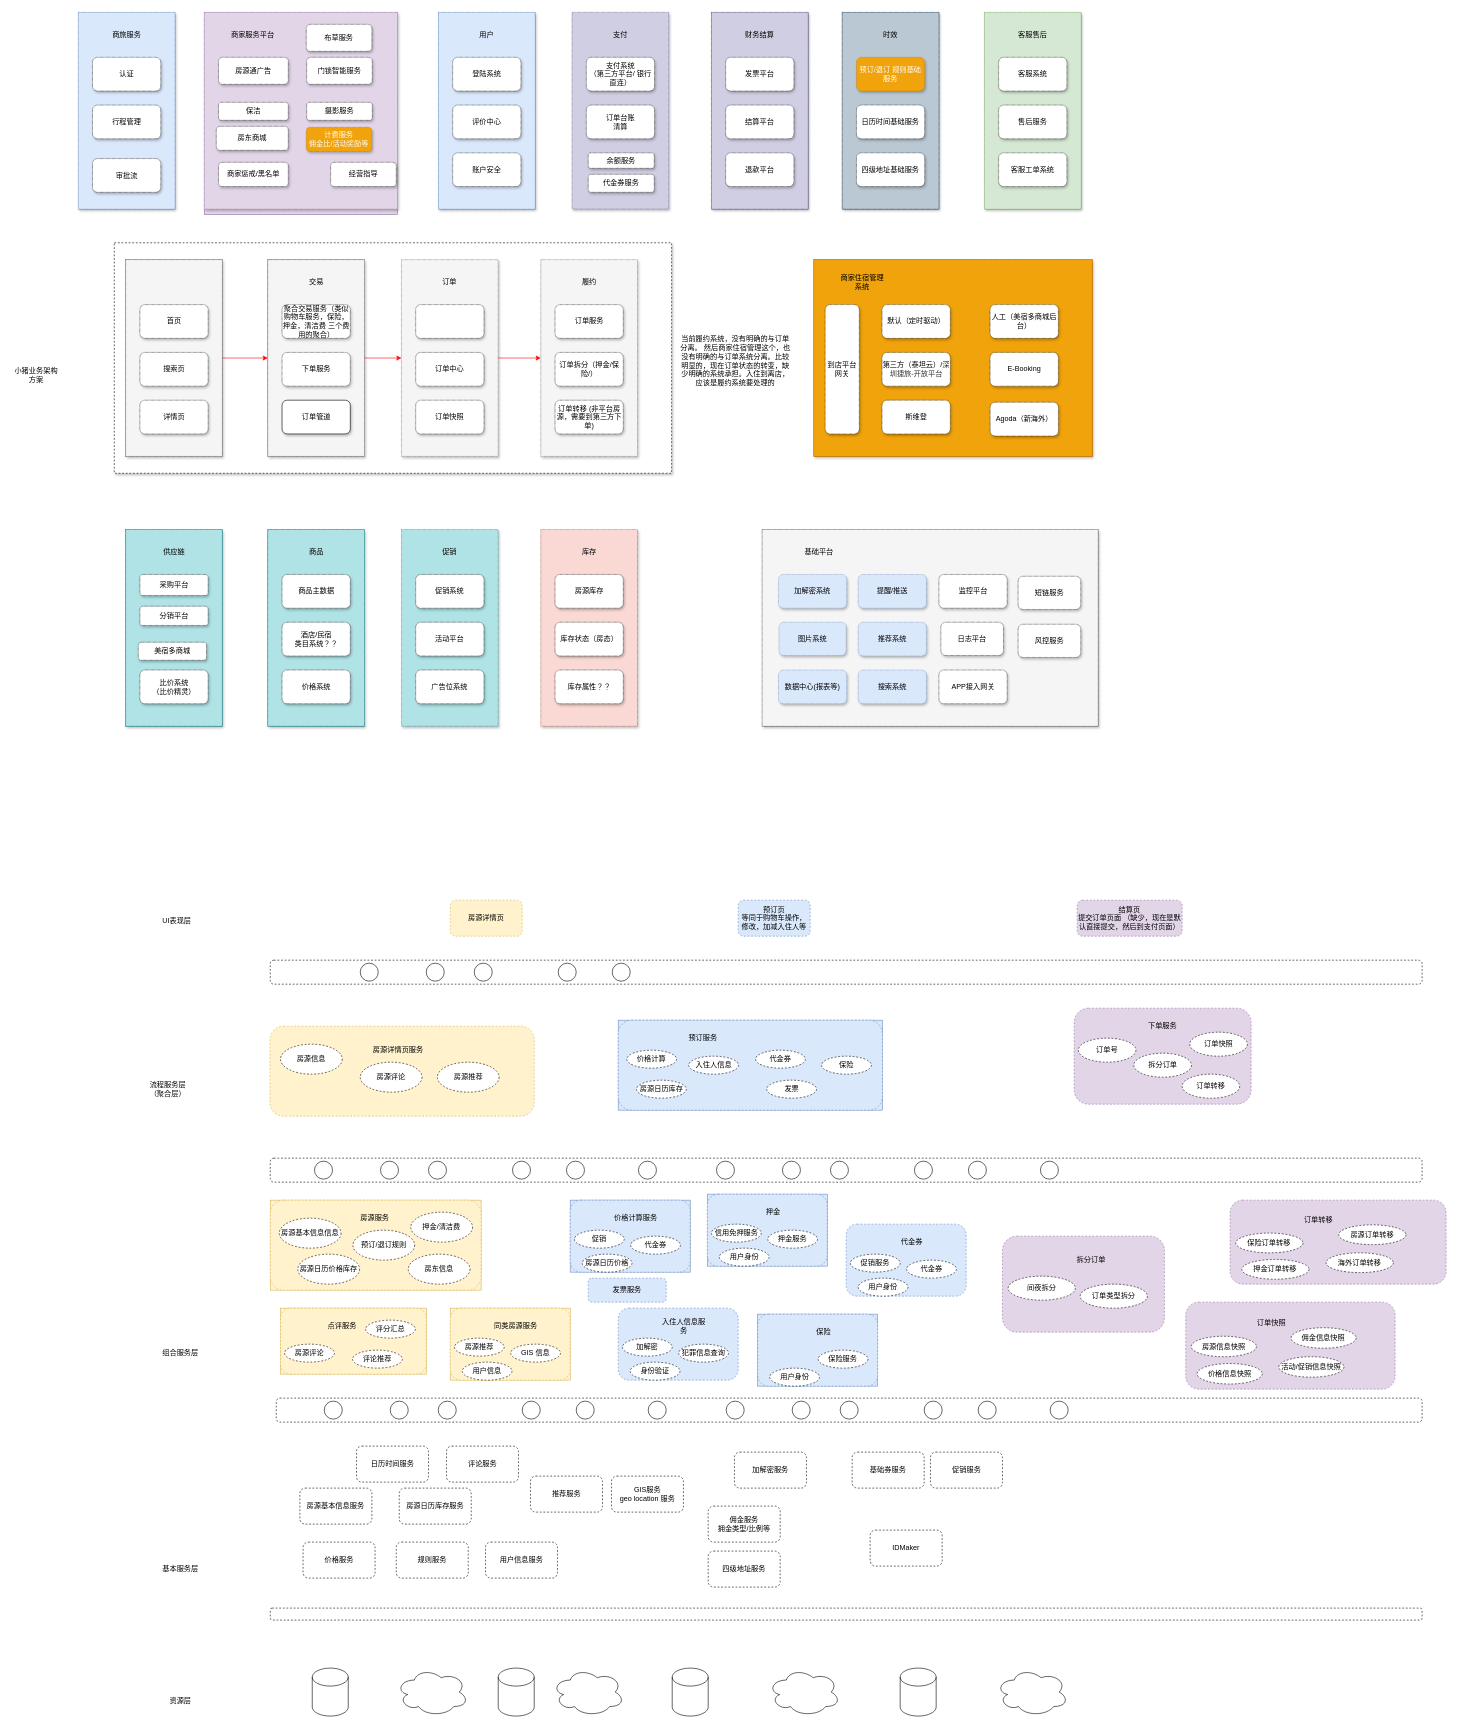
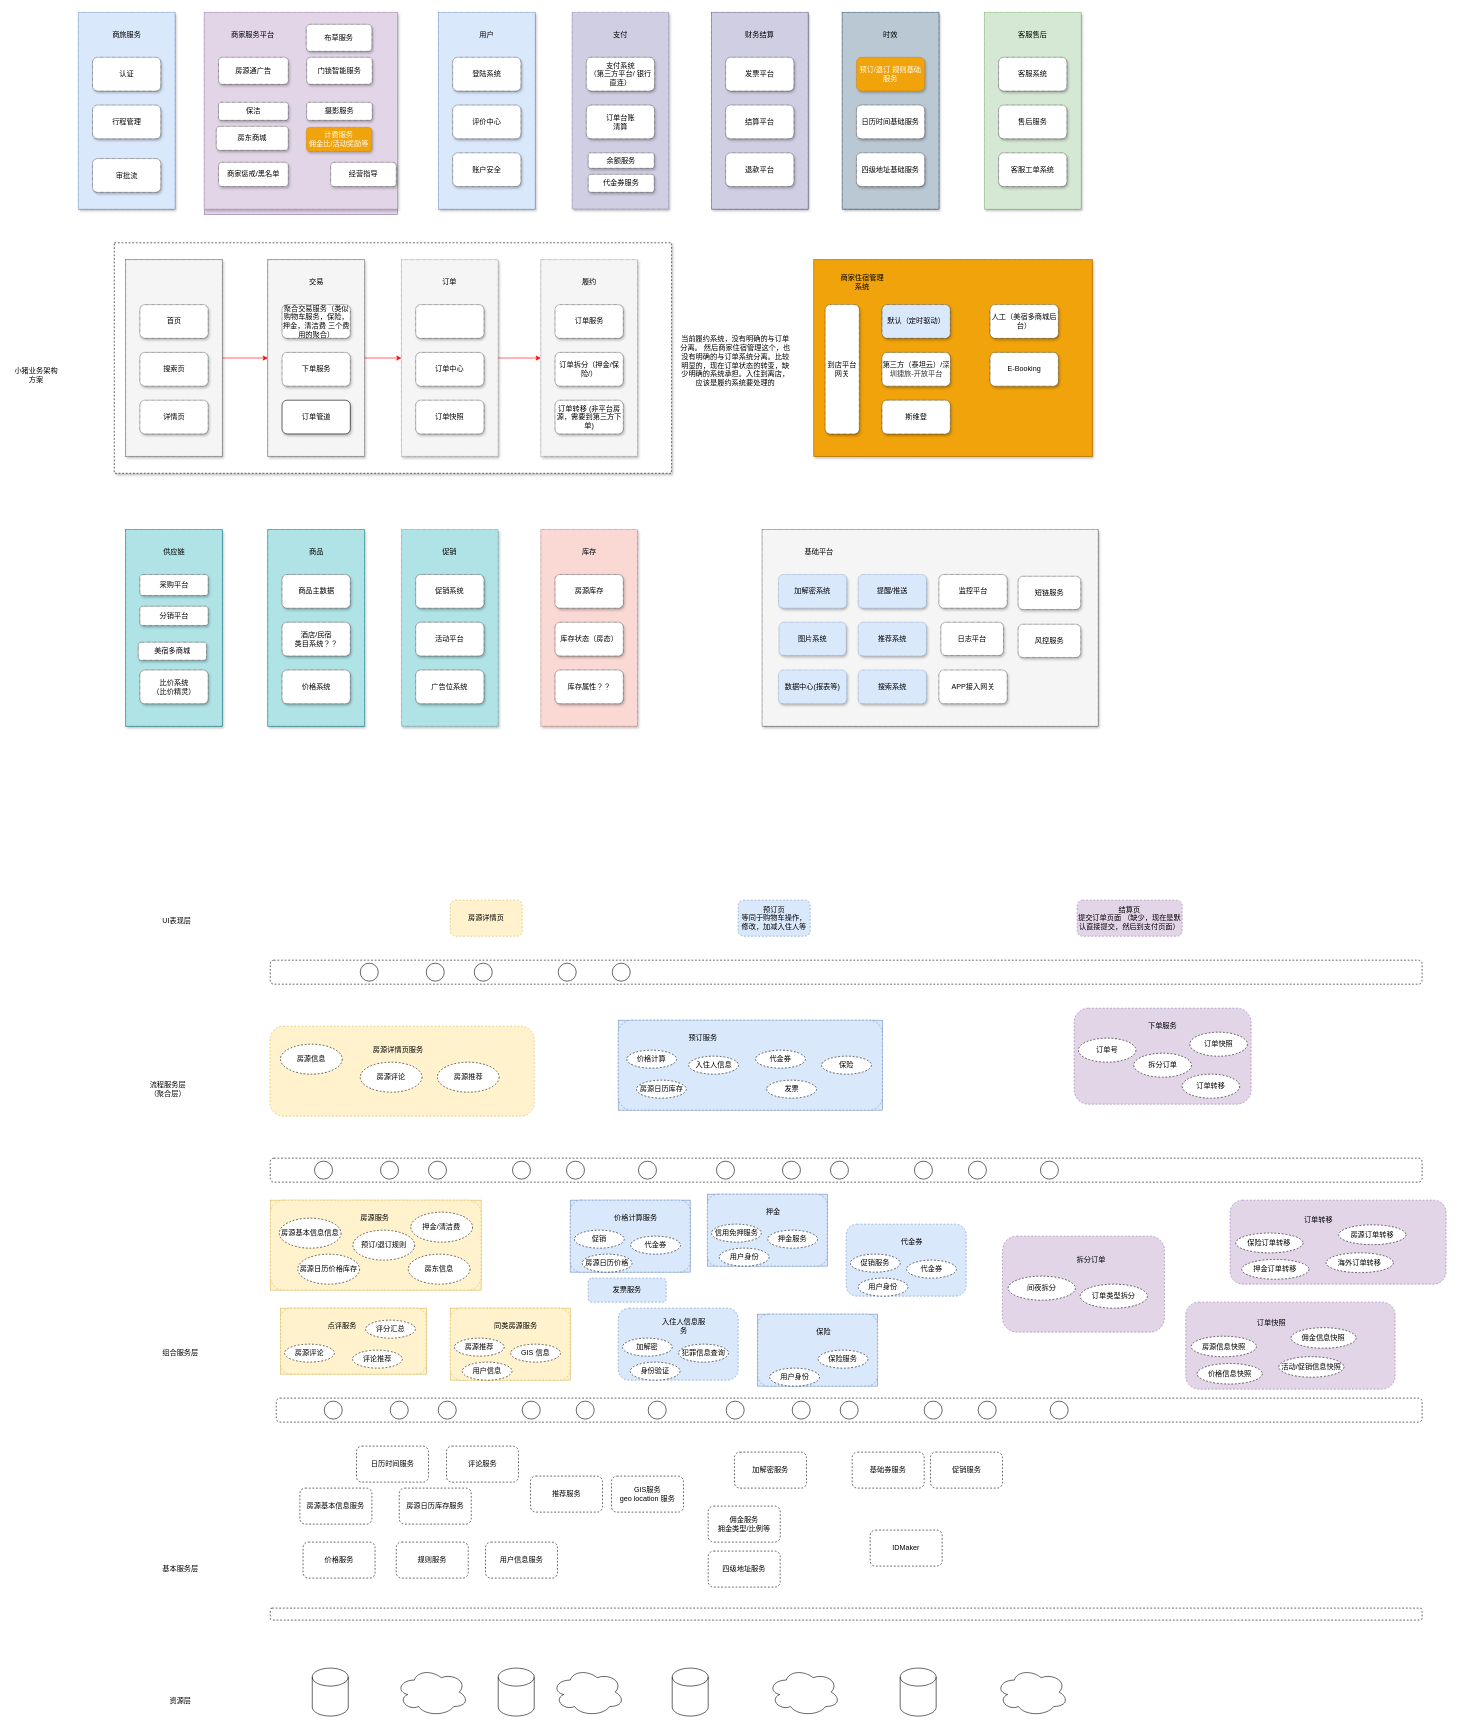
node "默认（定时驱动）": fillcolor #ffffff -> #dae8fc
node "Agoda（新海外）": removed
